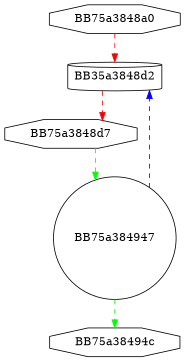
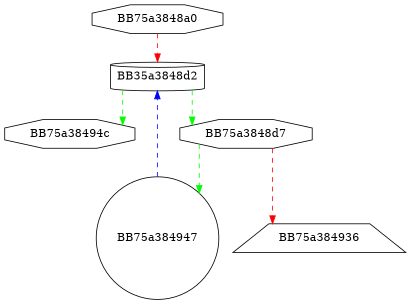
edge "BB35a3848d2" -> "BB75a3848d7": color red -> green
node "BB75a384936": added
edge "BB75a384947" -> "BB75a38494c": now "BB35a3848d2" -> "BB75a38494c"
